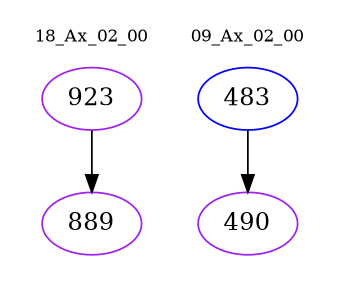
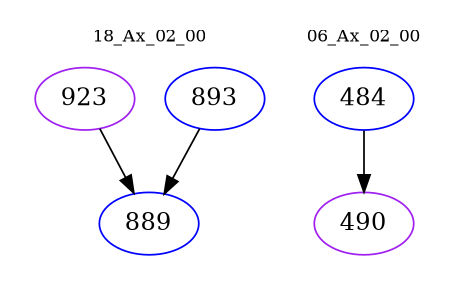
cluster "09_Ax_02_00": label "09_Ax_02_00" -> "06_Ax_02_00"
node "893": added
node "483": label "483" -> "484"
node "889": color purple -> blue
